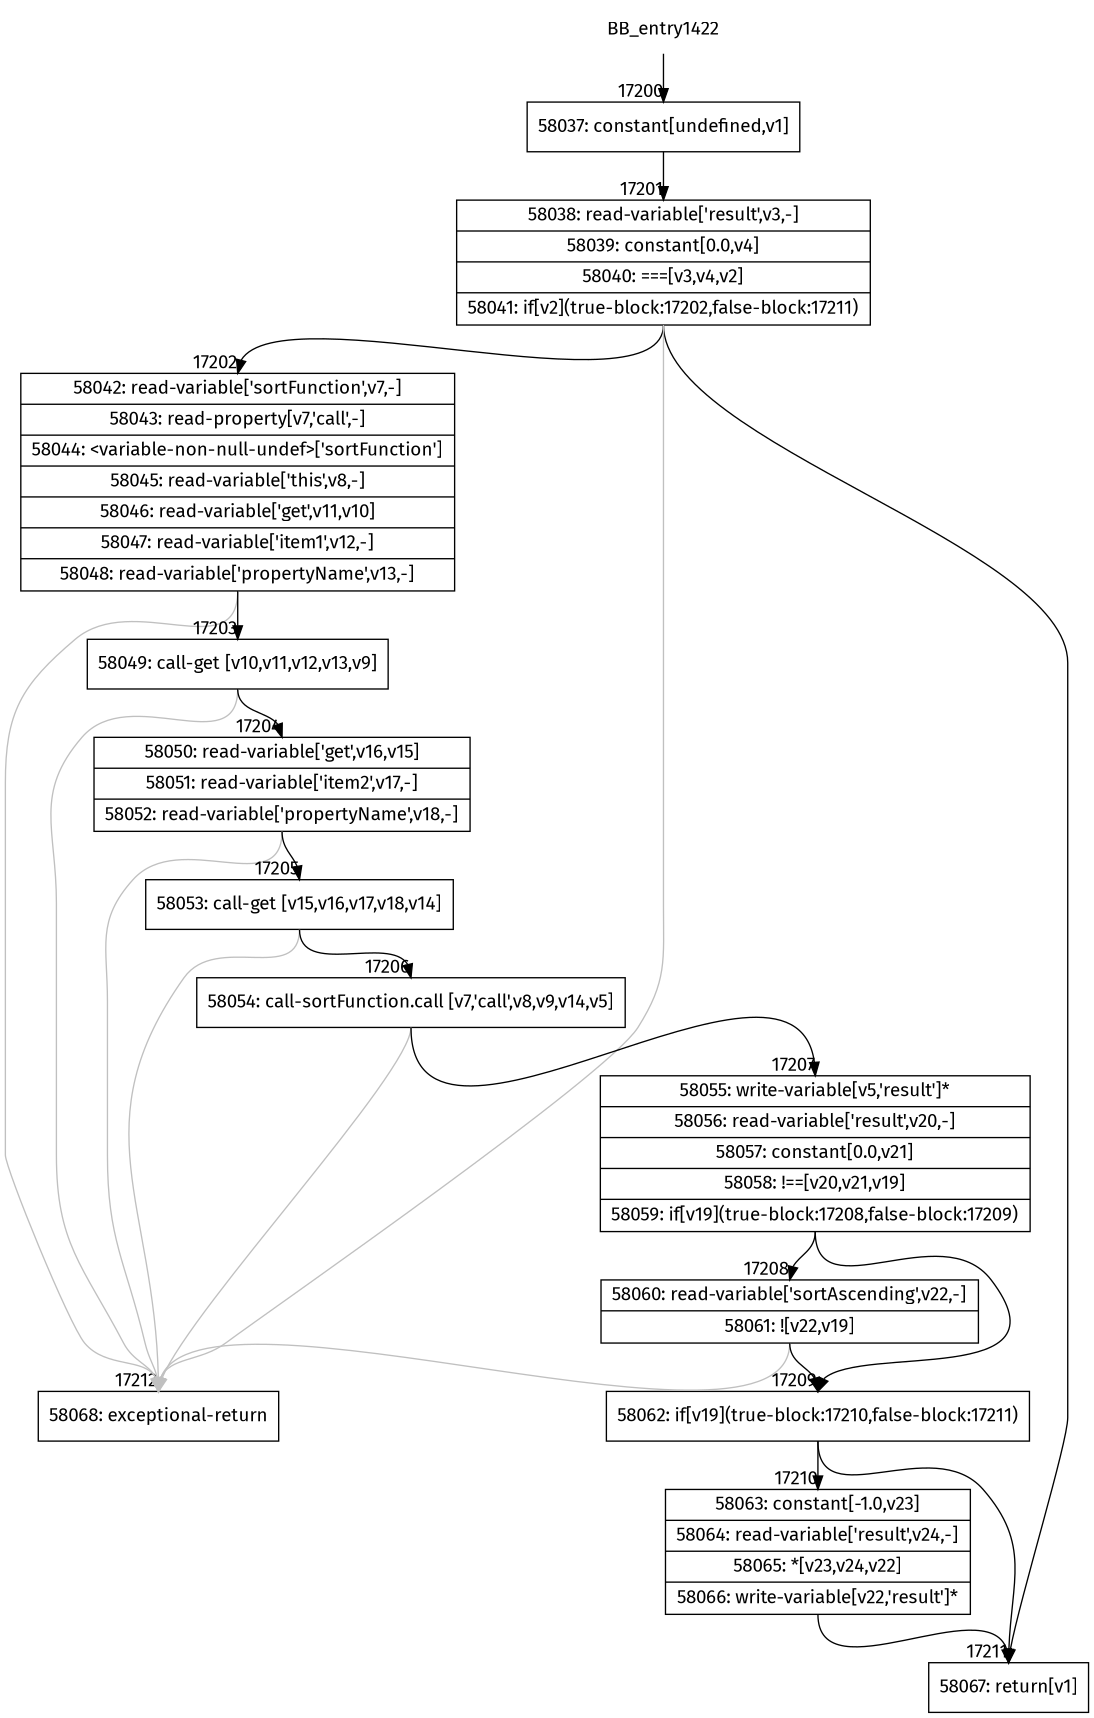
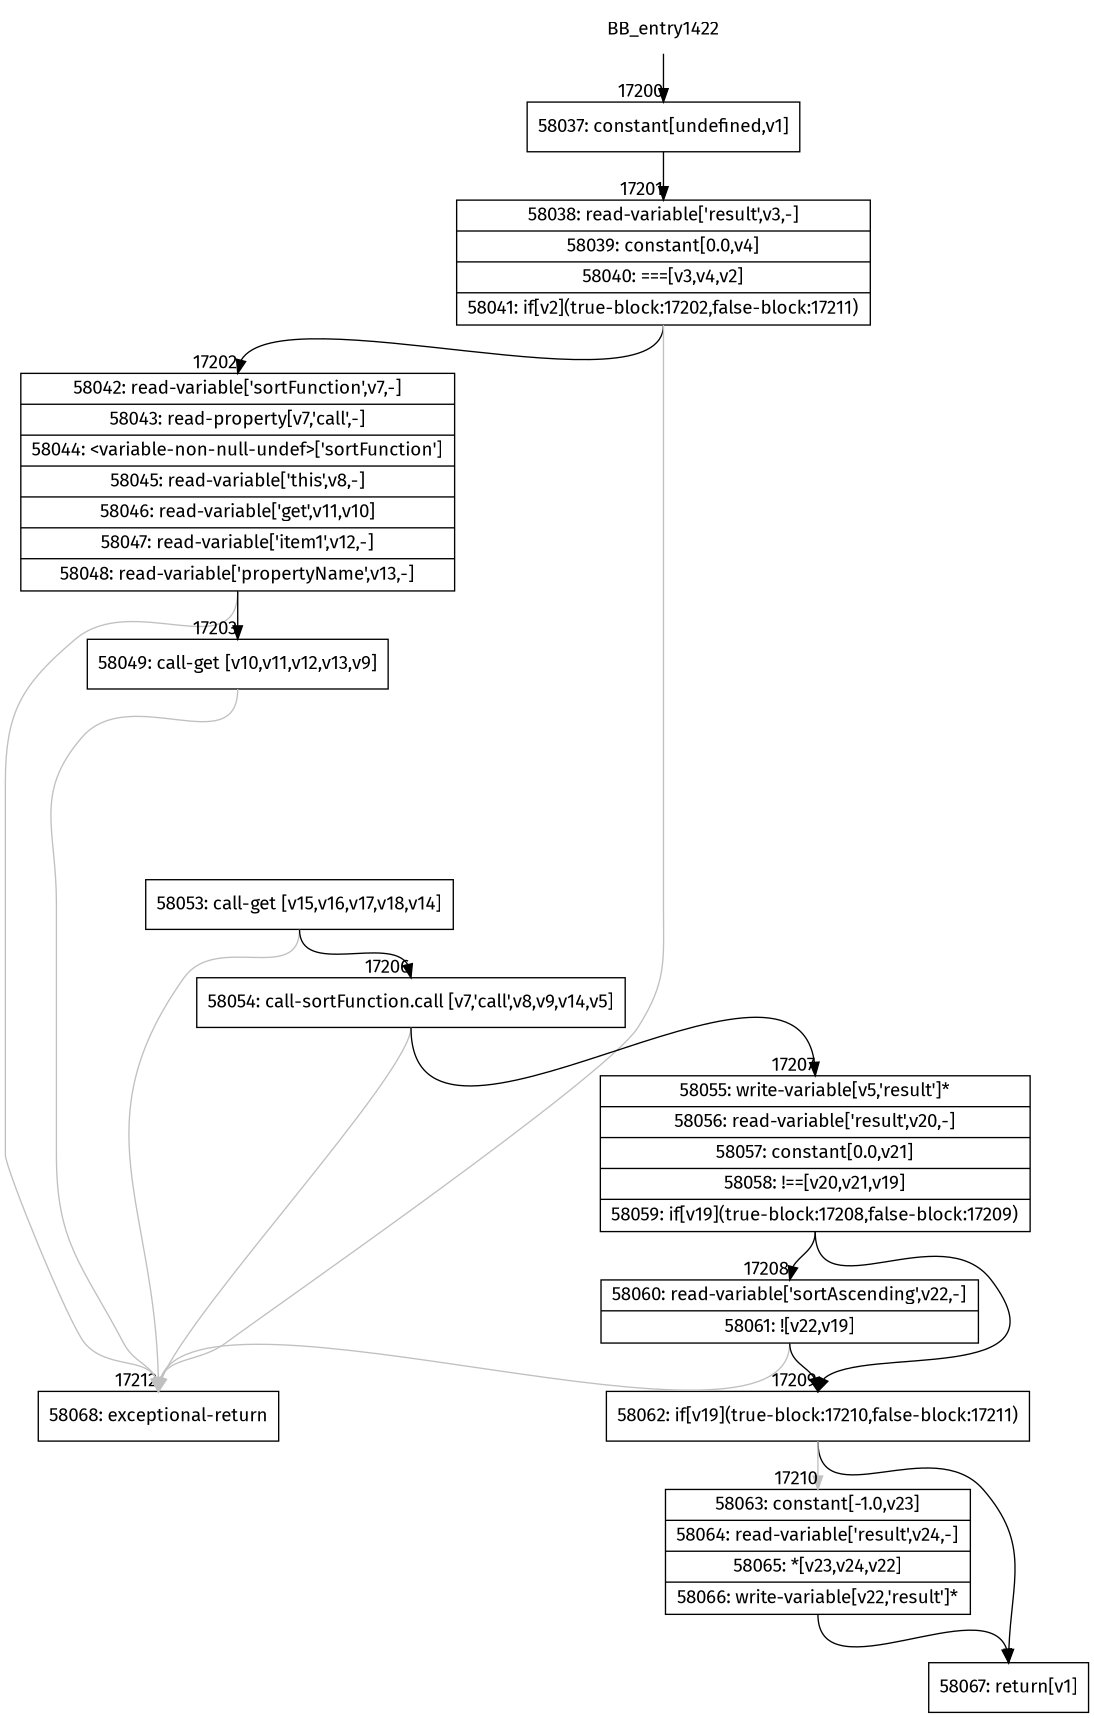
node "58050: read-variable['get',v16,v15]": removed
edge "58038: read-variable['result',v3,-]" -> "58067: return[v1]": removed
edge "58062: if[v19](true-block:17210,false-block:17211)" -> "58063: constant[-1.0,v23]": color black -> gray
